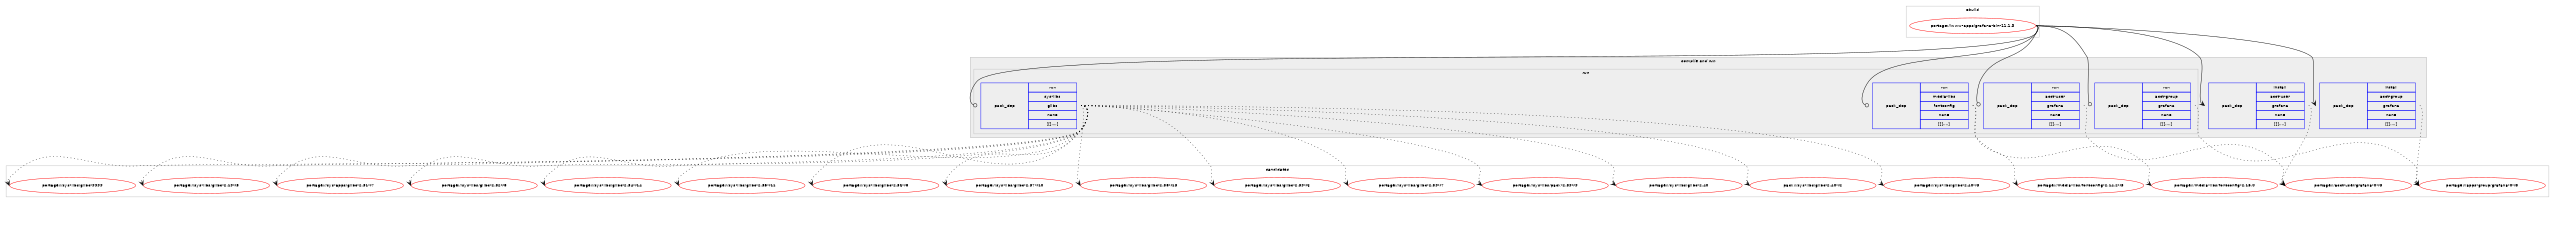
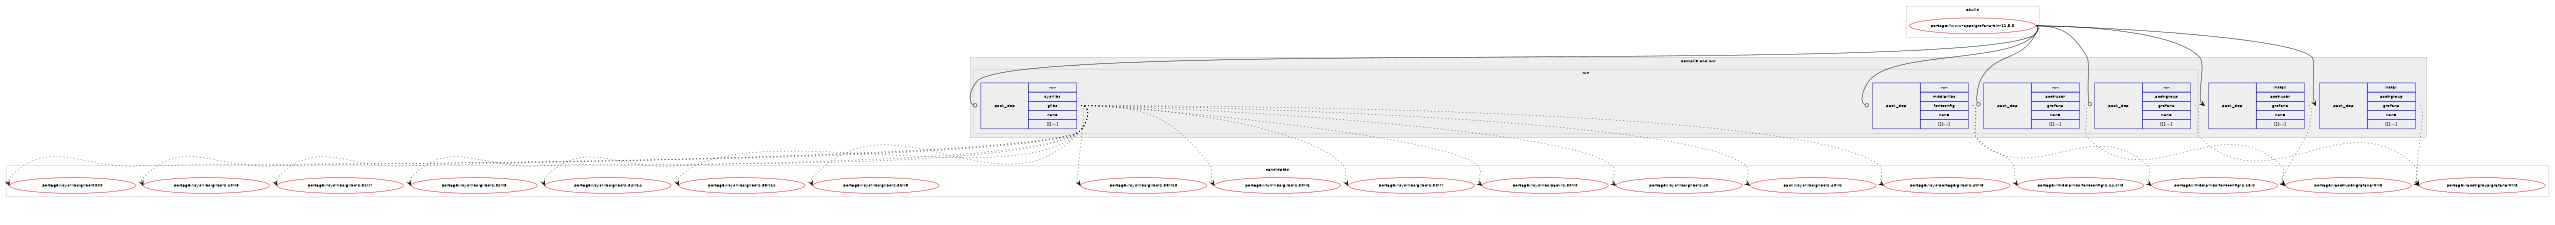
node "portage://www-apps/grafana-bin-11.1.3": label "portage://www-apps/grafana-bin-11.1.3" -> "portage://www-apps/grafana-bin-11.5.3"
node "portage://sys-apps/glibc-2.31-r7": label "portage://sys-apps/glibc-2.31-r7" -> "portage://sys-libs/glibc-2.31-r7"
node "portage://sys-libs/glibc-2.37-r10": removed
node "portage://sys-libs/glibc-2.39-r6": label "portage://sys-libs/glibc-2.39-r6" -> "portage://run-libs/glibc-2.39-r6"
node "portage://sys-libs/glibc-2.40-r3": label "portage://sys-libs/glibc-2.40-r3" -> "portage://sys-portage/glibc-2.40-r3"
node "portage://apps-group/grafana-0-r3": label "portage://apps-group/grafana-0-r3" -> "portage://acct-group/grafana-0-r3"
